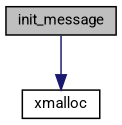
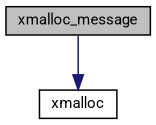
node "init_message": label "init_message" -> "xmalloc_message"
